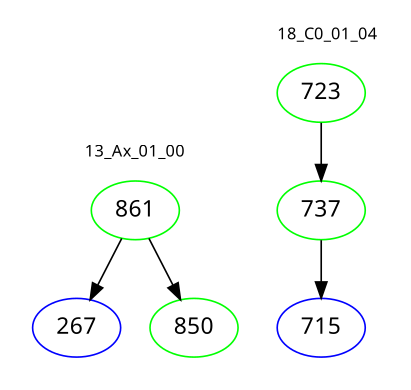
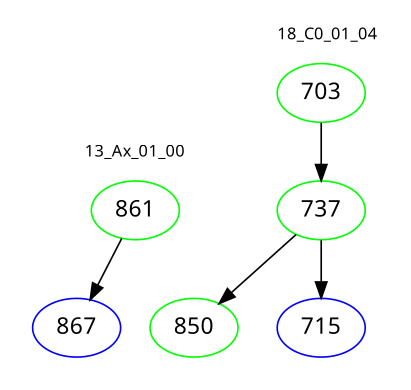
node "723": label "723" -> "703"
edge "861" -> "850": now "737" -> "850"
node "267": label "267" -> "867"
